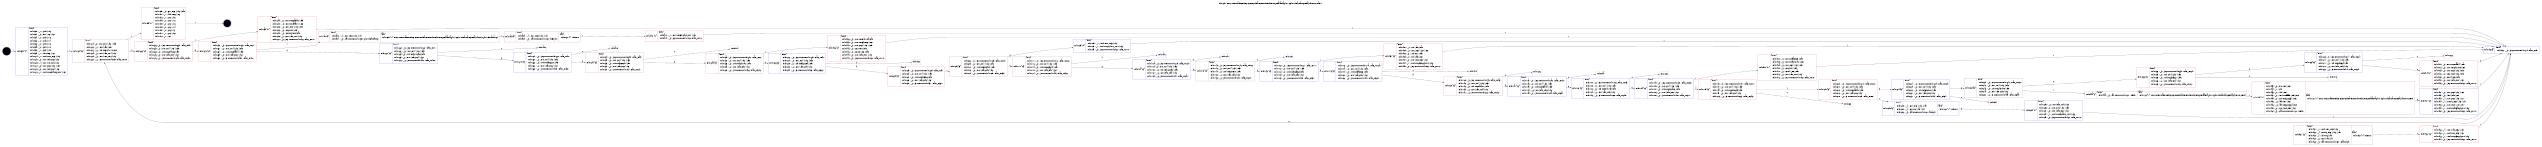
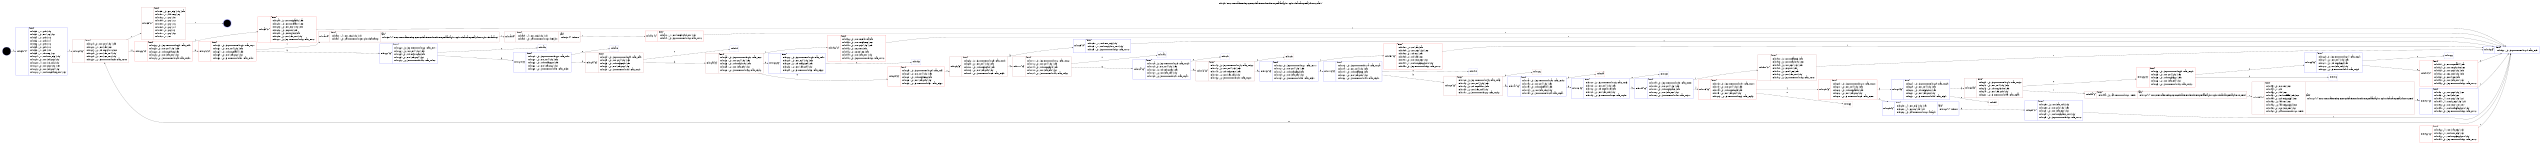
edge "0x4016c6 [25]" -> "0x4016df [25]": now "0x4016ad [25]" -> "0x4016df [25]"
node "0x401951 [23]": removed
